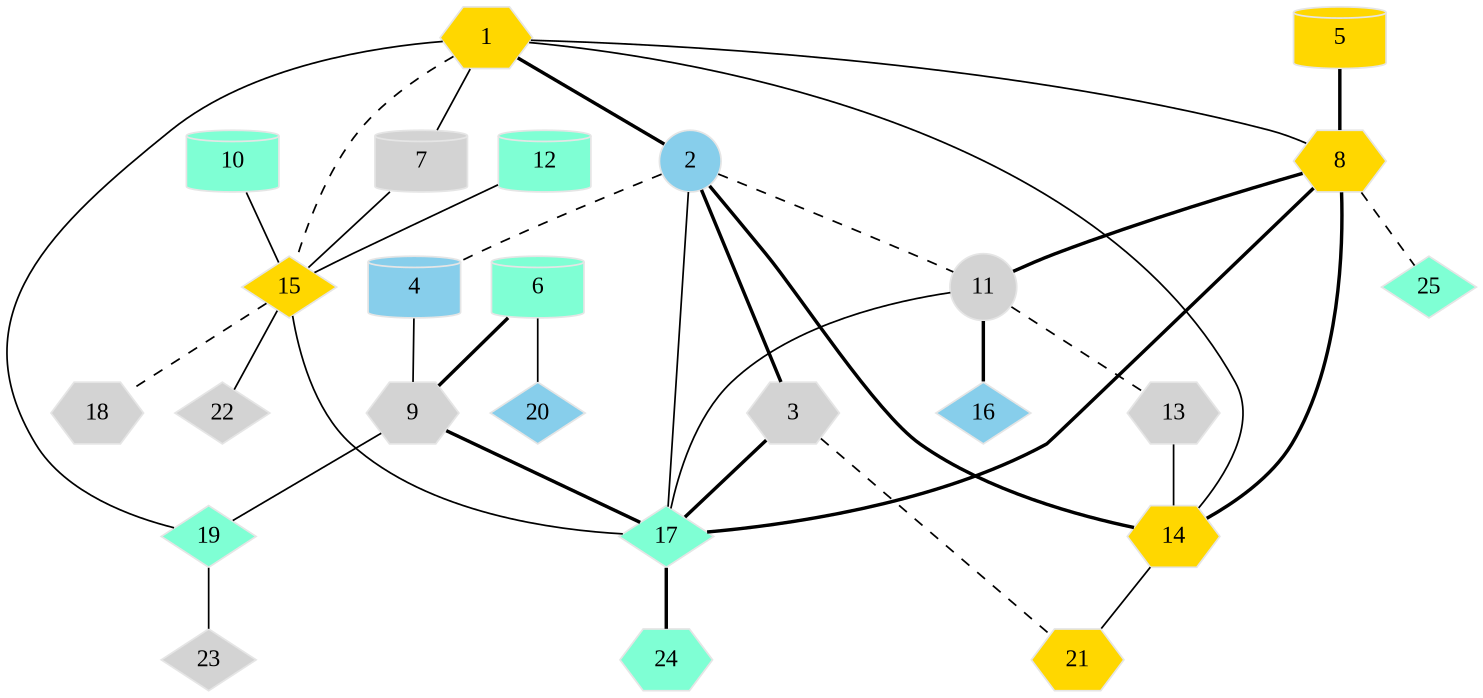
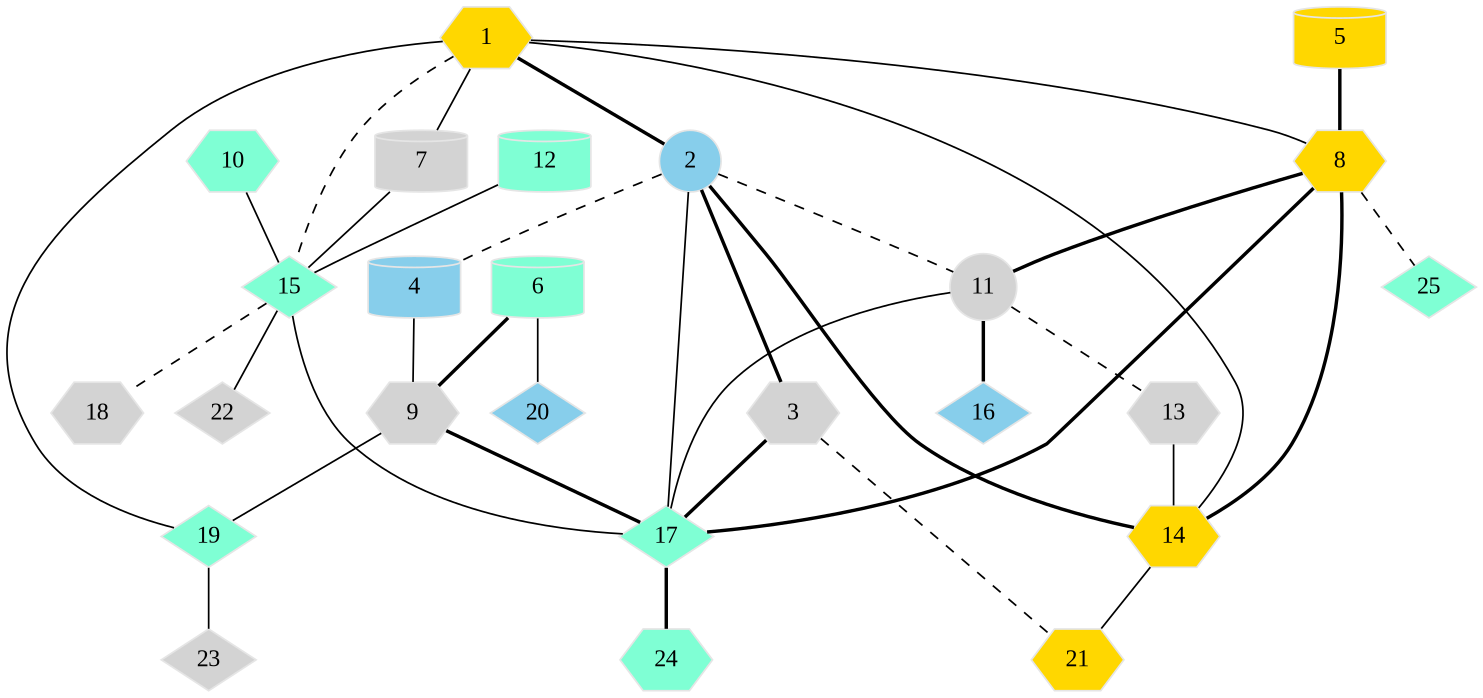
node "10": shape cylinder -> hexagon
node "15": fillcolor gold -> aquamarine
